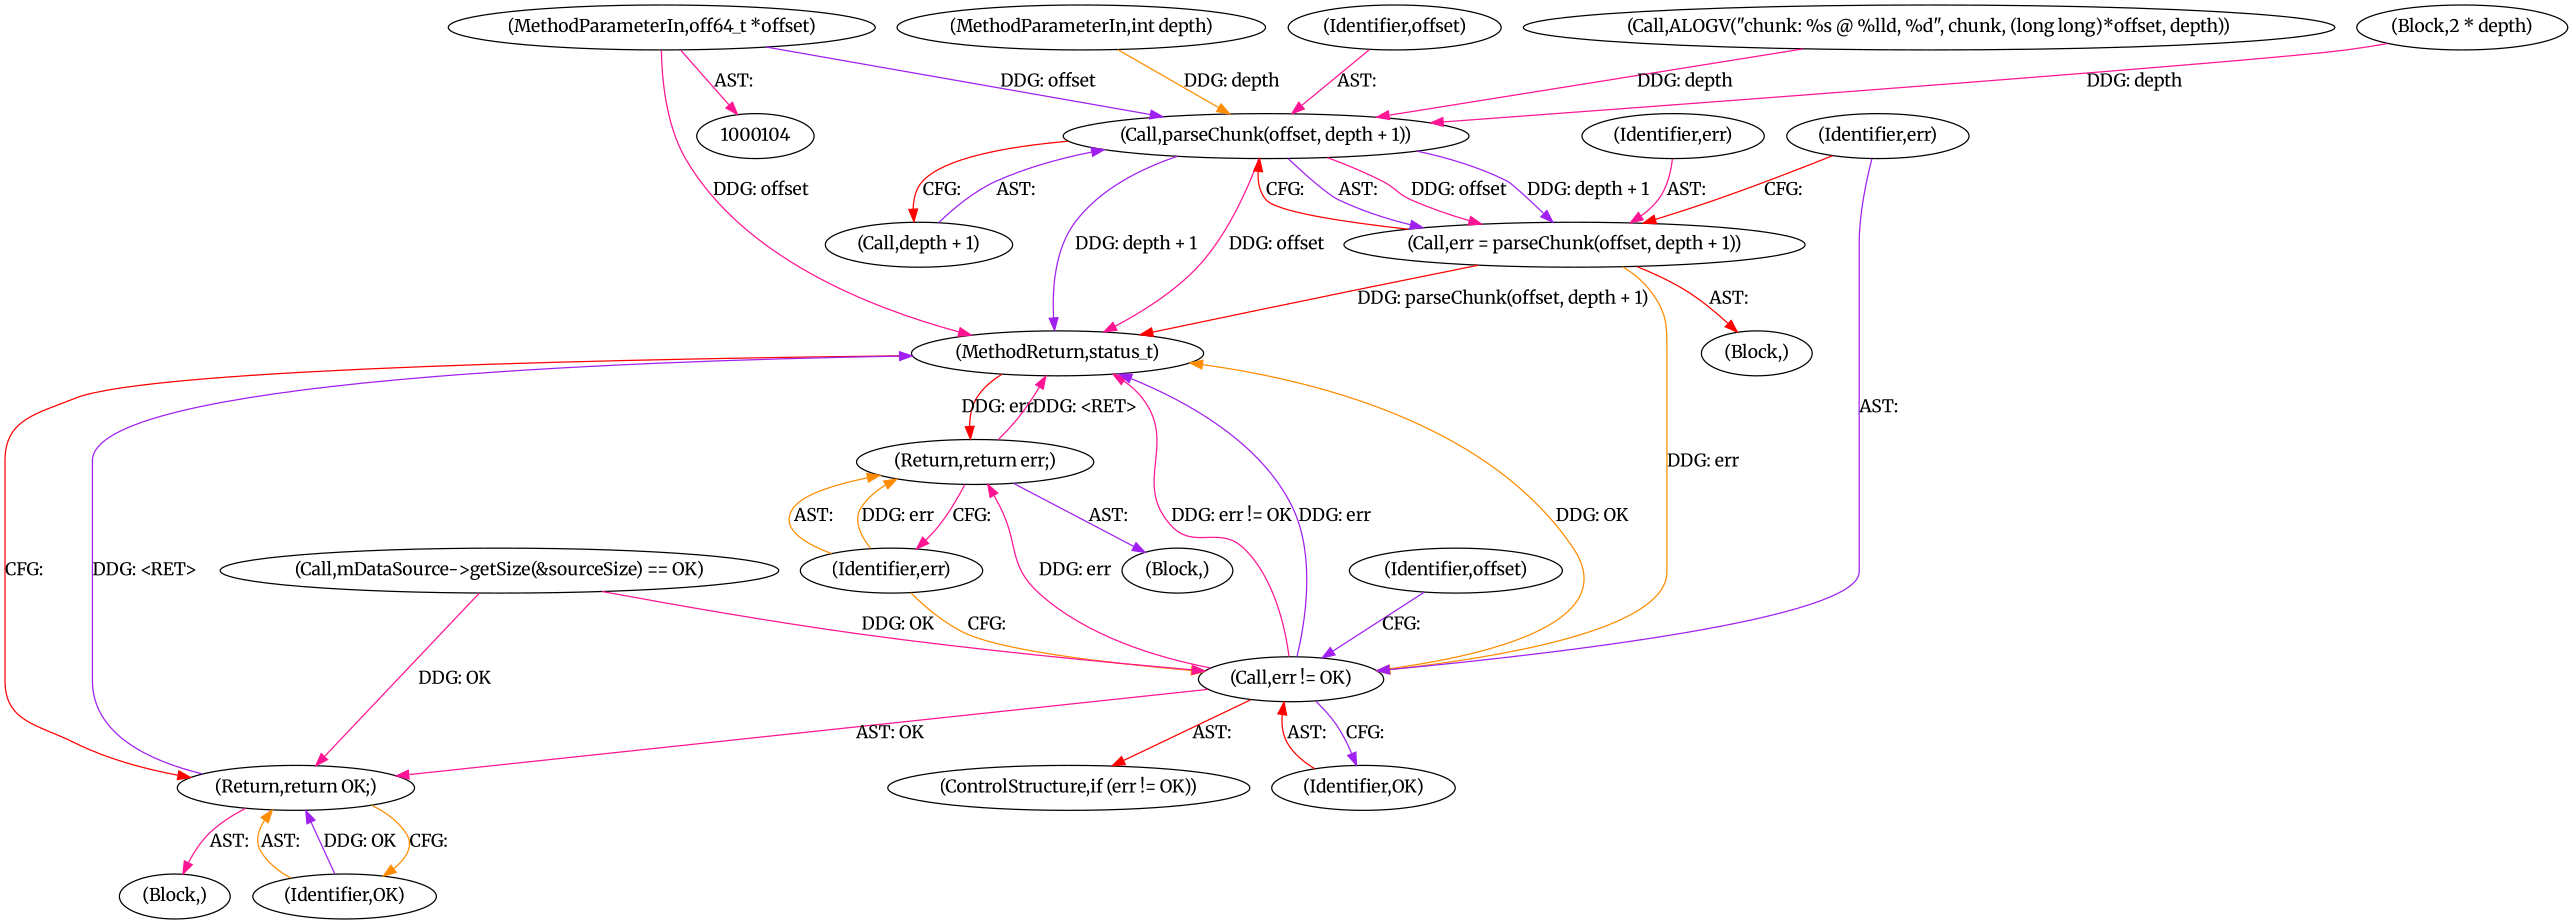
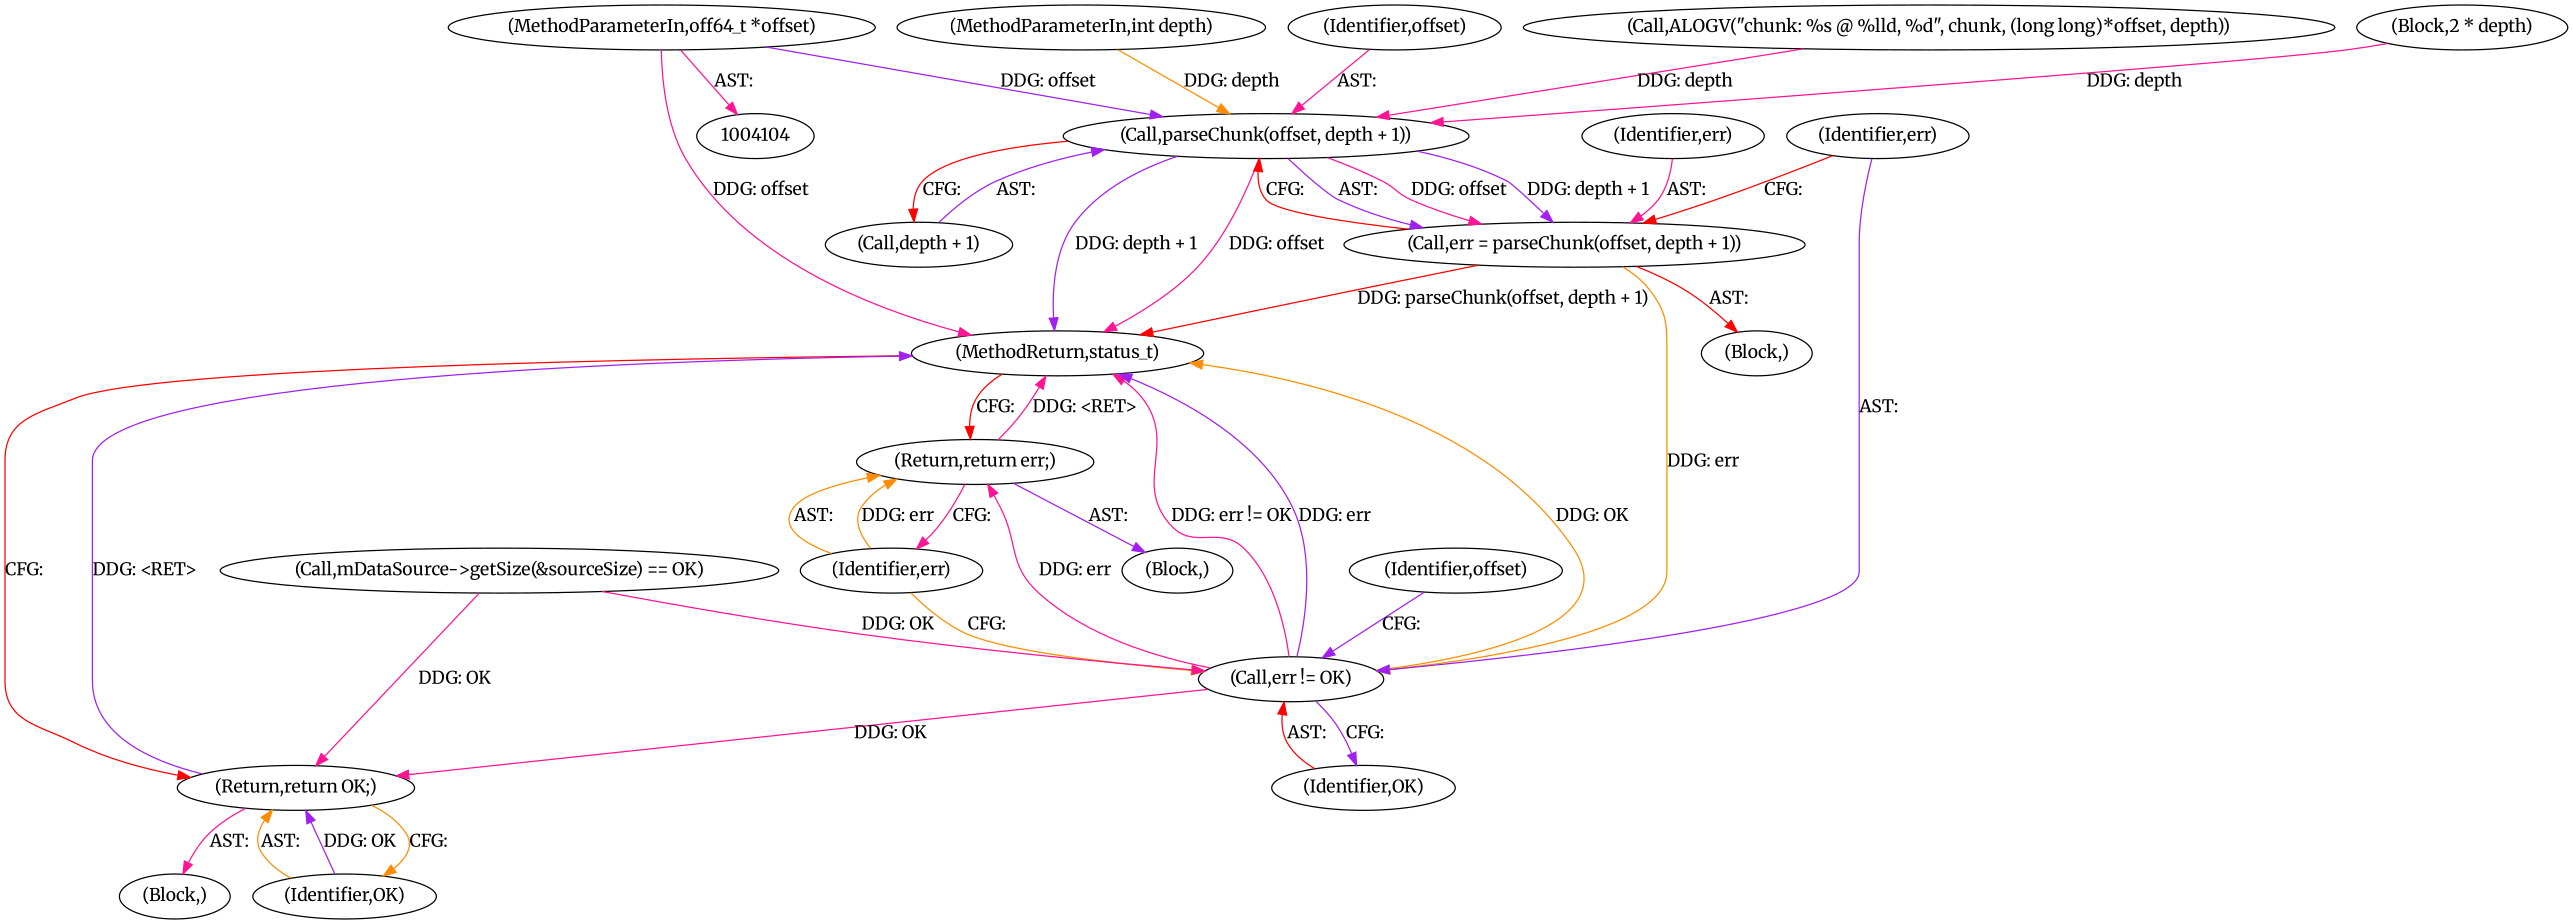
node "1000104": label "1000104" -> "1004104"
edge "(MethodReturn,status_t)" -> "(Return,return err;)": label "DDG: err" -> "CFG: "
edge "(Call,err != OK)" -> "(Return,return OK;)": label "AST: OK" -> "DDG: OK"
node "(ControlStructure,if (err != OK))": removed
